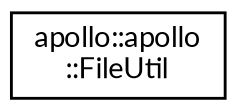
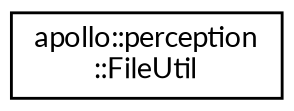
node "apollo::apollo ::FileUtil": label "apollo::apollo ::FileUtil" -> "apollo::perception ::FileUtil"
